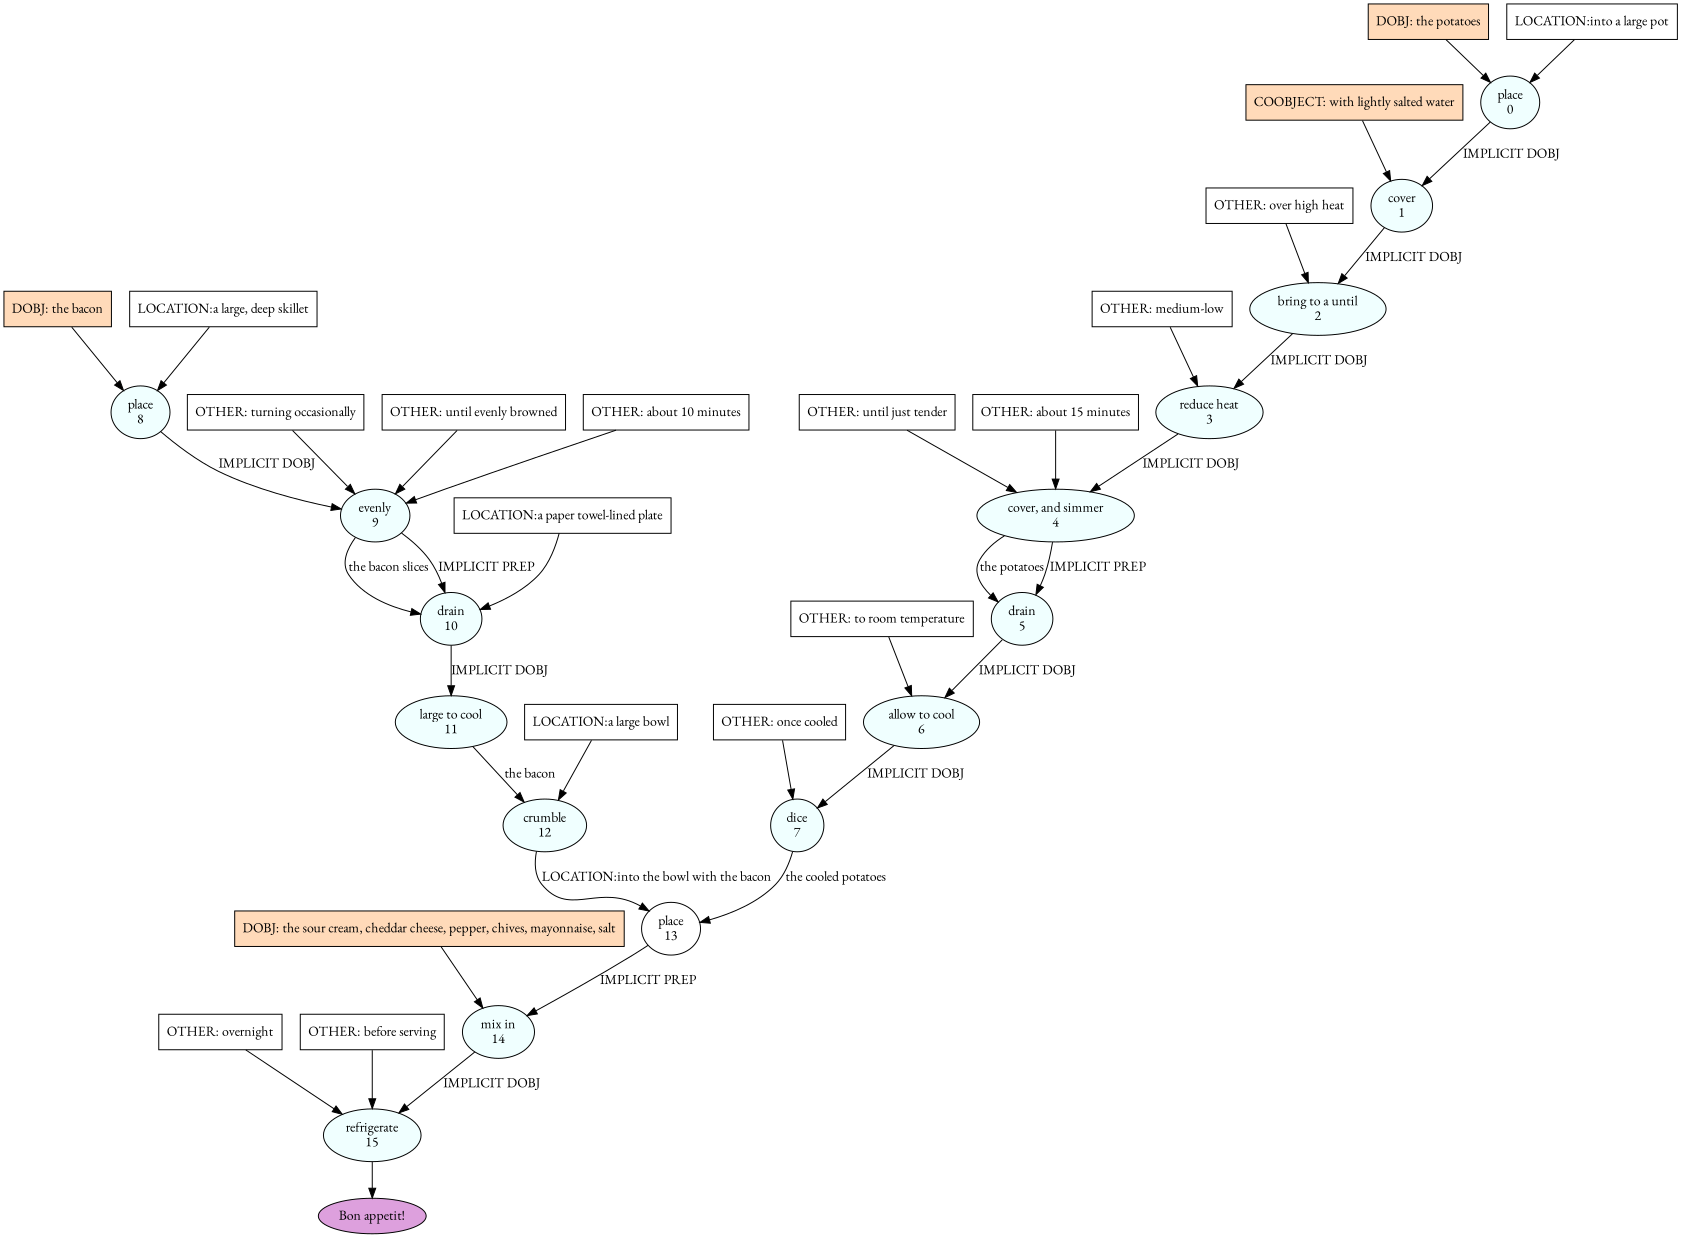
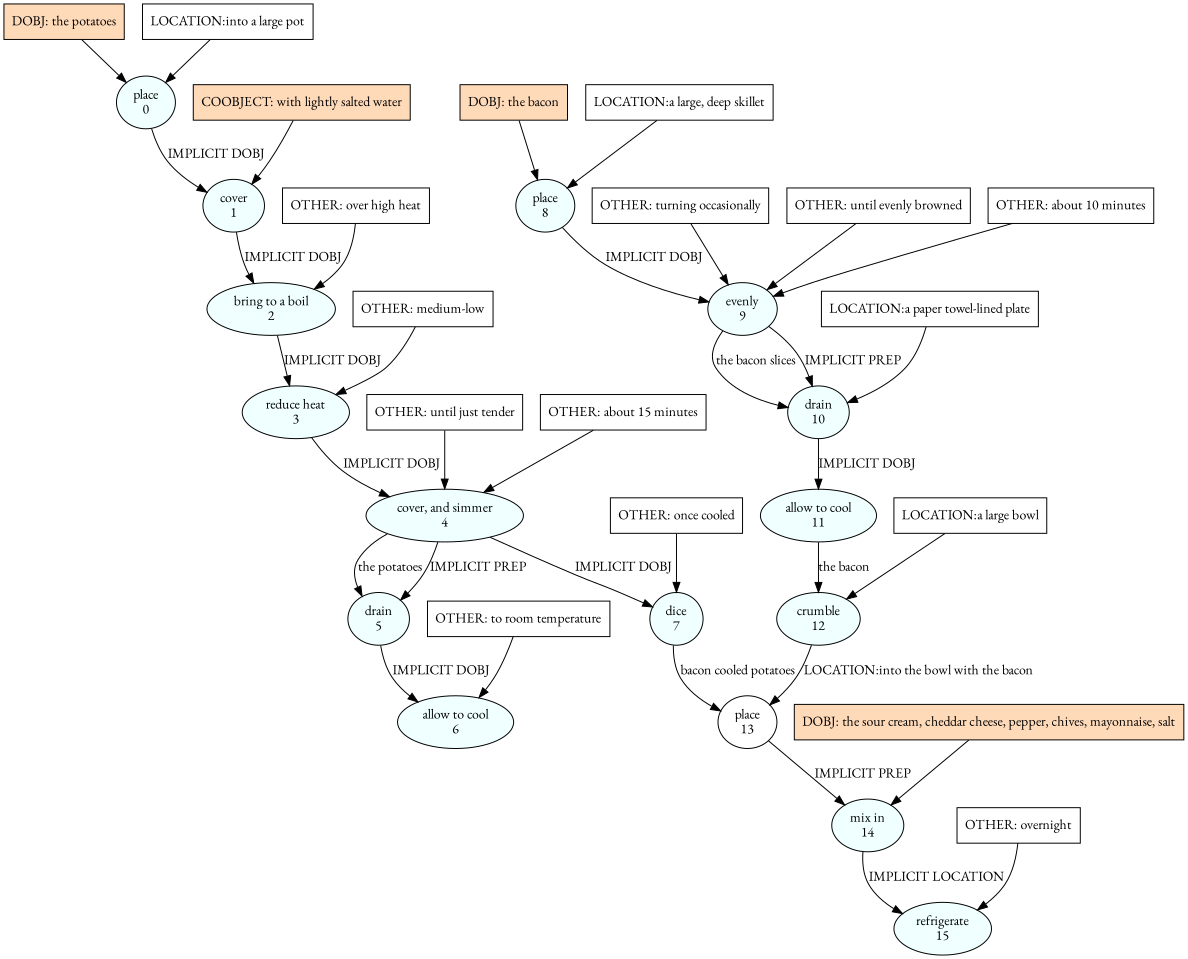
node "bring to a until 2": label "bring to a until 2" -> "bring to a boil 2"
node "large to cool 11": label "large to cool 11" -> "allow to cool 11"
edge "allow to cool 6" -> "dice 7": now "cover, and simmer 4" -> "dice 7"
edge "dice 7" -> "place 13": label "the cooled potatoes" -> "bacon cooled potatoes"
node "OTHER: before serving": removed
edge "mix in 14" -> "refrigerate 15": label "IMPLICIT DOBJ" -> "IMPLICIT LOCATION"
node "Bon appetit!": removed
